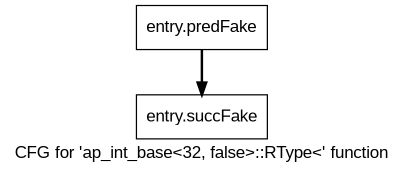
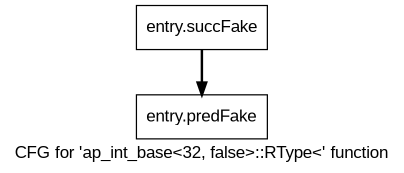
edge "entry.predFake" -> "entry.succFake": reversed
